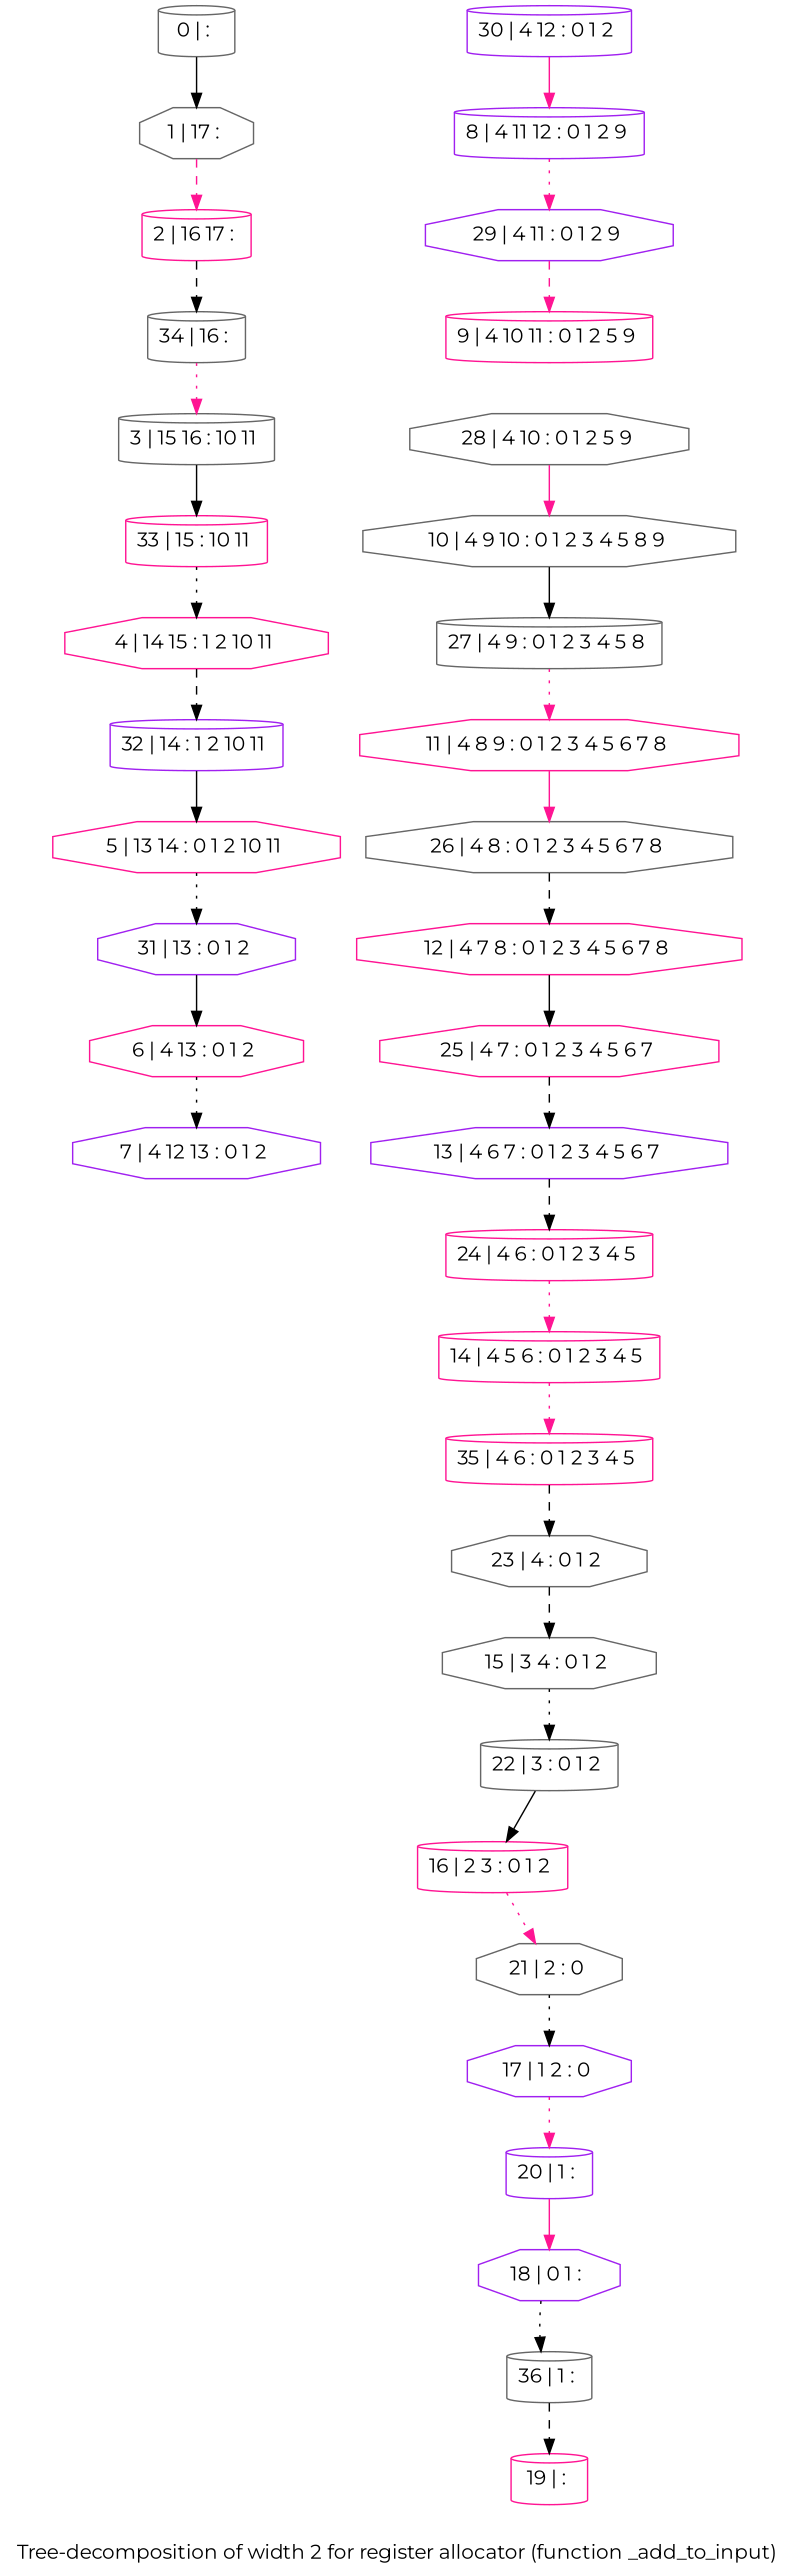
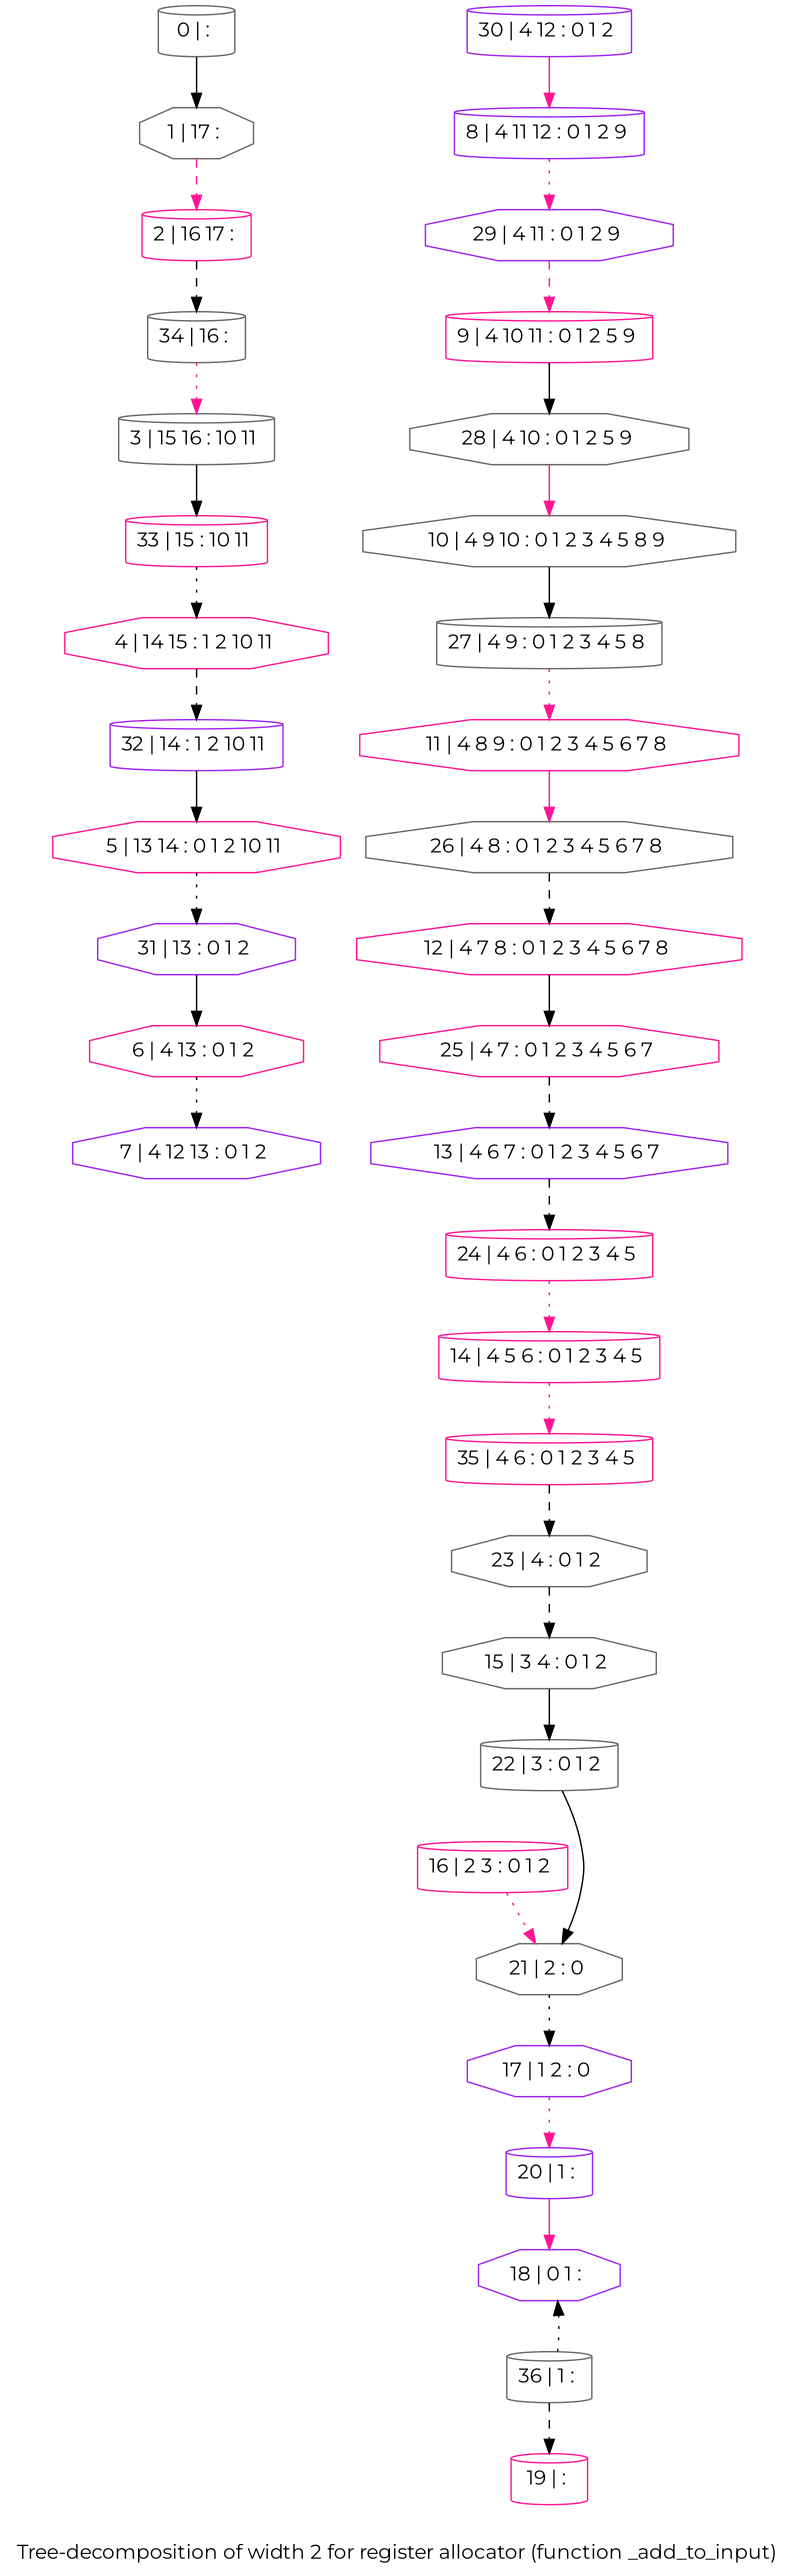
edge "9 | 4 10 11 : 0 1 2 5 9" -> "28 | 4 10 : 0 1 2 5 9": added
edge "15 | 3 4 : 0 1 2" -> "22 | 3 : 0 1 2": style dotted -> solid
edge "22 | 3 : 0 1 2" -> "16 | 2 3 : 0 1 2": now "22 | 3 : 0 1 2" -> "21 | 2 : 0"
edge "18 | 0 1 :" -> "36 | 1 :": reversed
